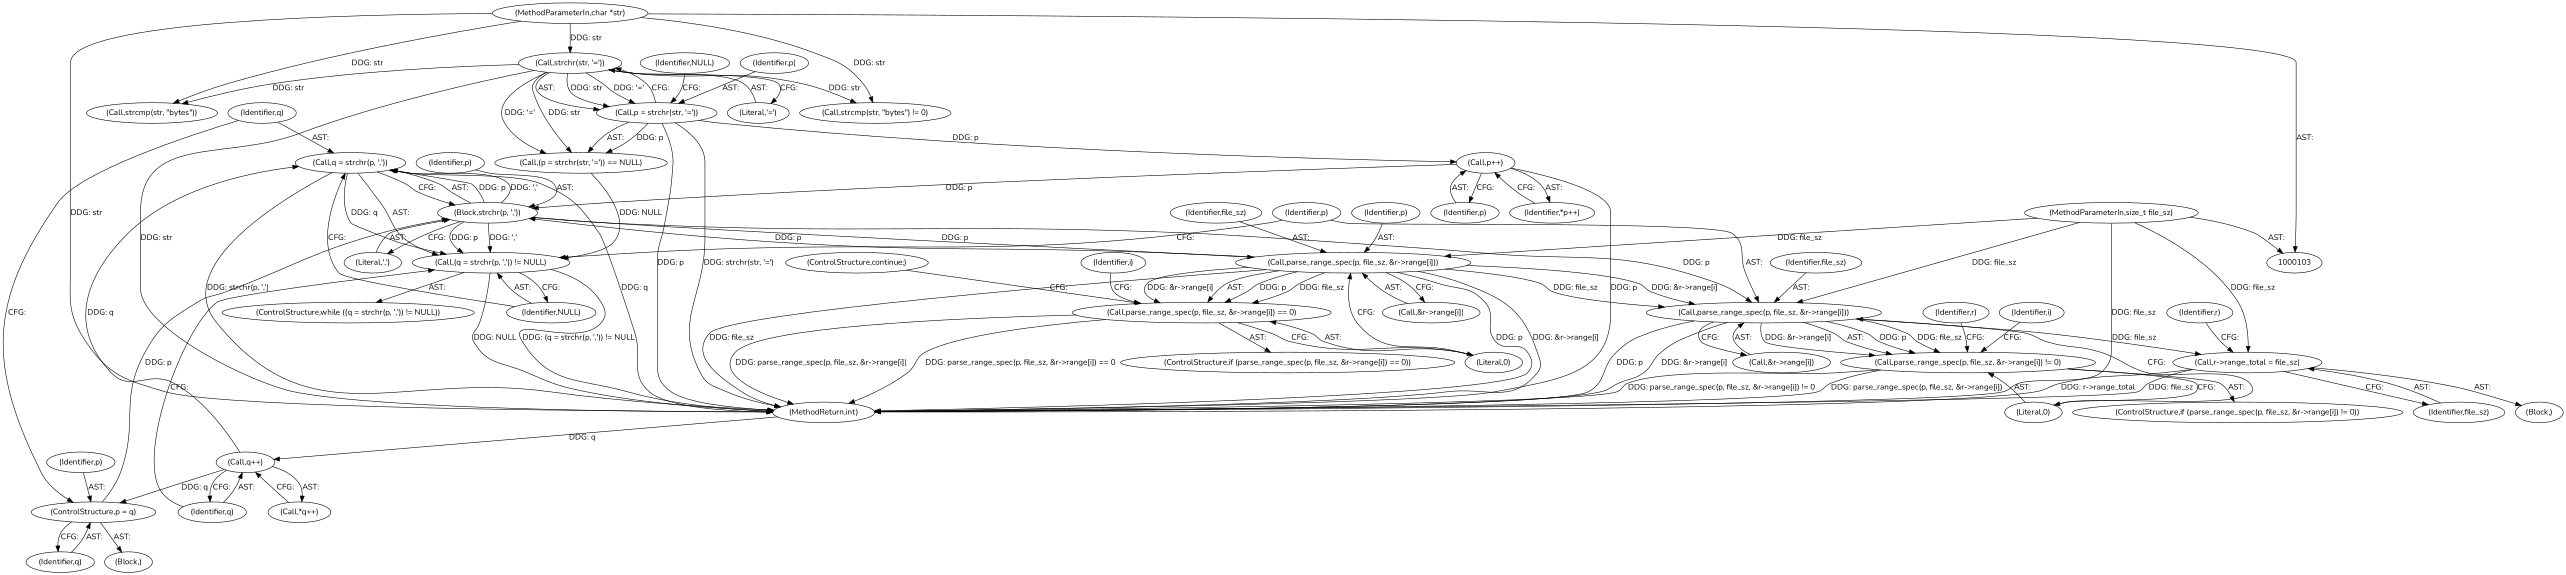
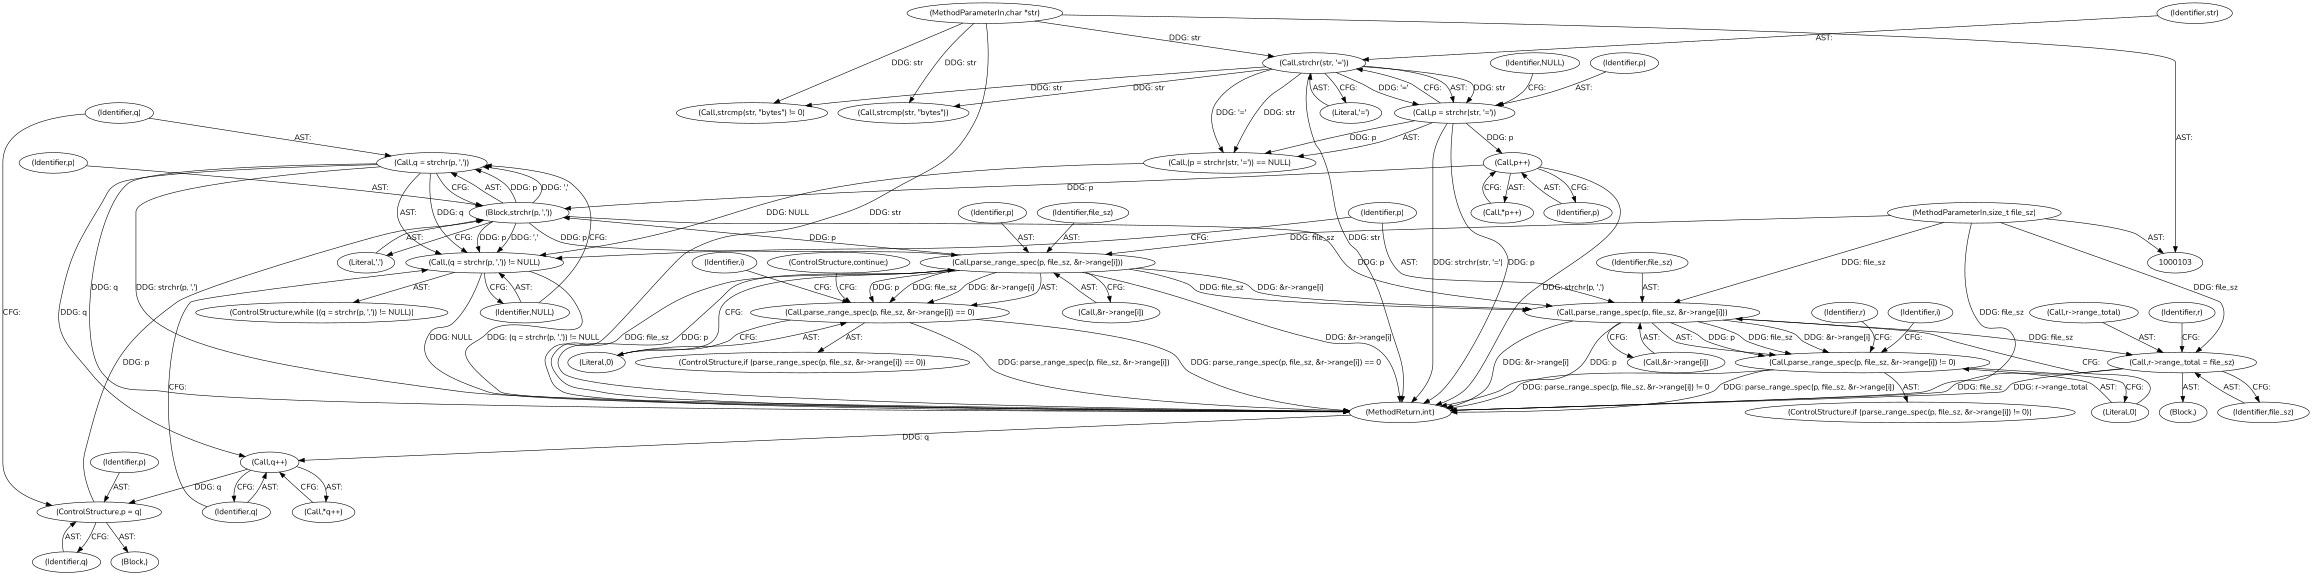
node "(Identifier,str)": added
node "(Identifier,*p++)": label "(Identifier,*p++)" -> "(Call,*p++)"
edge "(Call,p++)" -> "(MethodReturn,int)": label "DDG: p" -> "DDG: strchr(p, ',')"
edge "(Call,q++)" -> "(Call,q = strchr(p, ','))": reversed
node "(Call,r->range_total)": added
